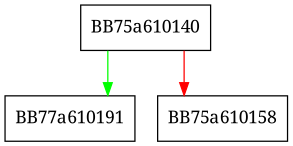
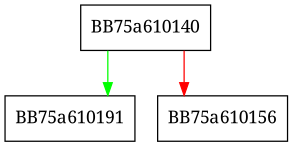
node "BB77a610191": label "BB77a610191" -> "BB75a610191"
node "BB75a610158": label "BB75a610158" -> "BB75a610156"
